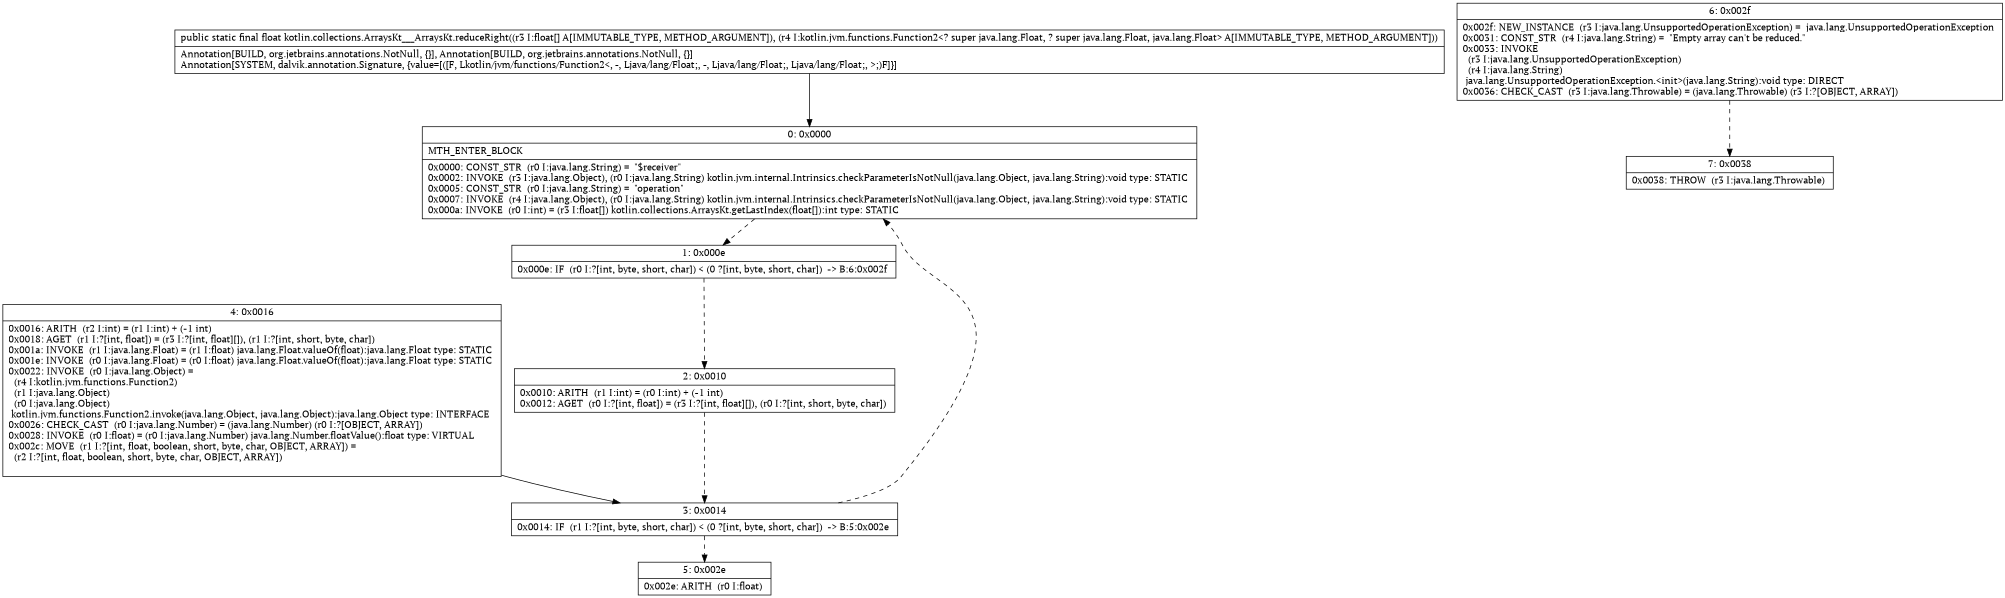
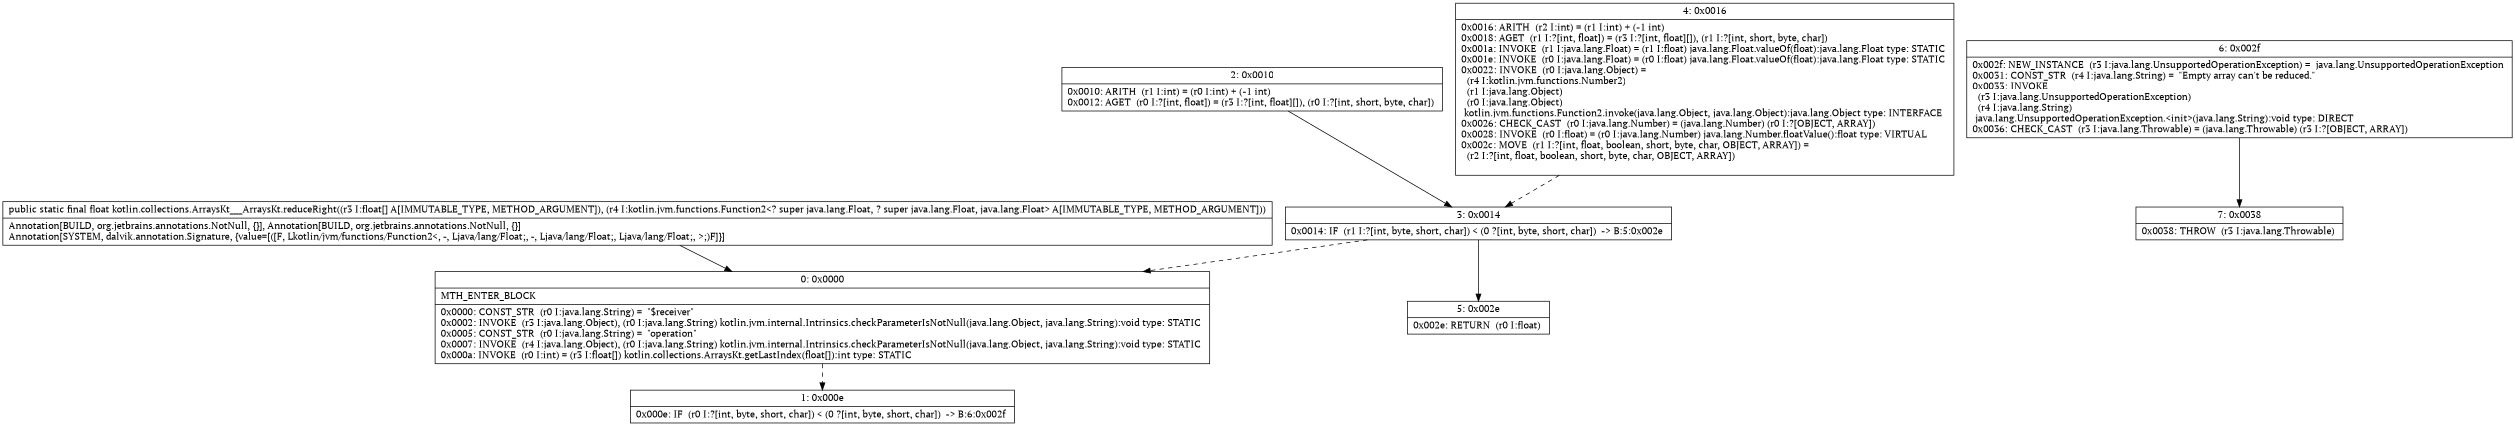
edge "6: 0x002f" -> "7: 0x0038": style dashed -> solid
edge "1: 0x000e" -> "2: 0x0010": removed
node "4: 0x0016": text "(r4 I:kotlin.jvm.functions.Function2)" -> "(r4 I:kotlin.jvm.functions.Number2)"
edge "2: 0x0010" -> "3: 0x0014": style dashed -> solid
edge "4: 0x0016" -> "3: 0x0014": style solid -> dashed
edge "3: 0x0014" -> "5: 0x002e": style dashed -> solid
node "5: 0x002e": text "0x002e: ARITH  (r0 I:float)" -> "0x002e: RETURN  (r0 I:float)"
